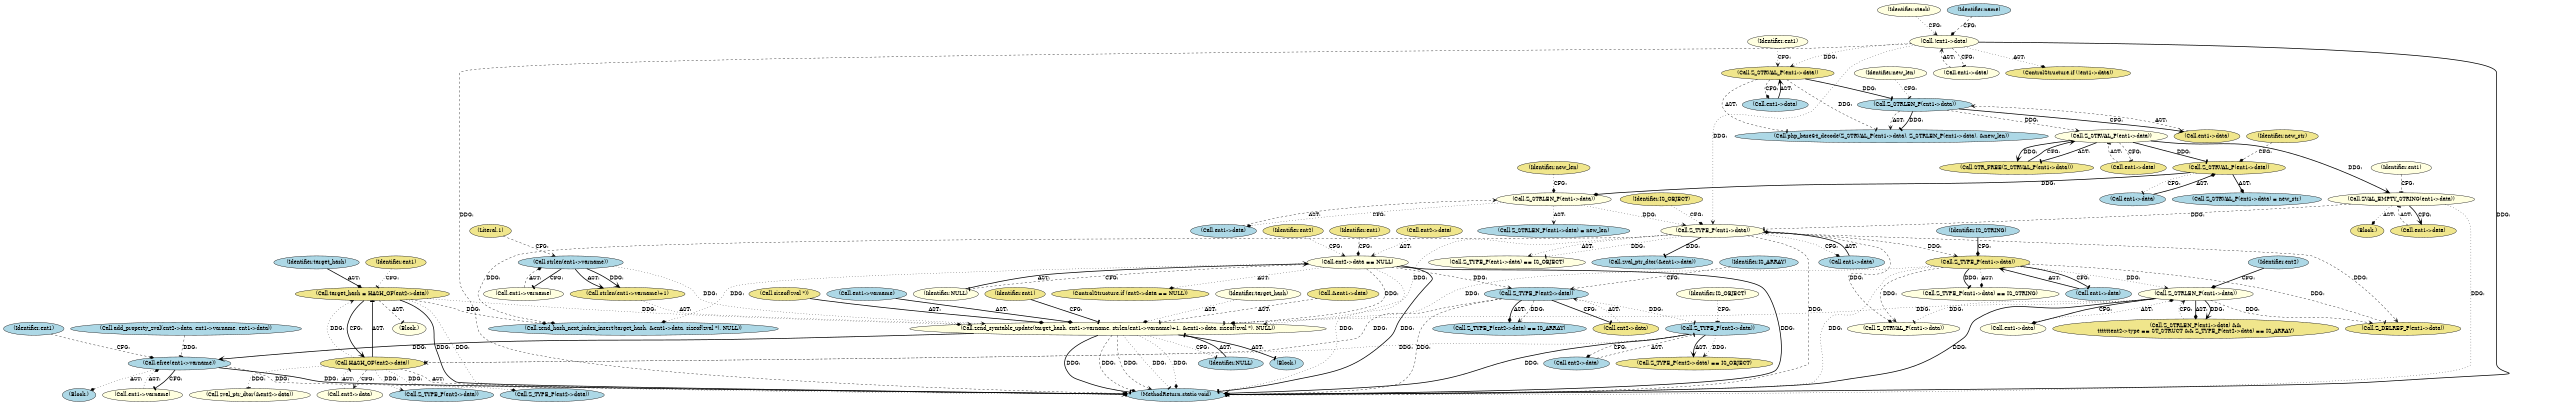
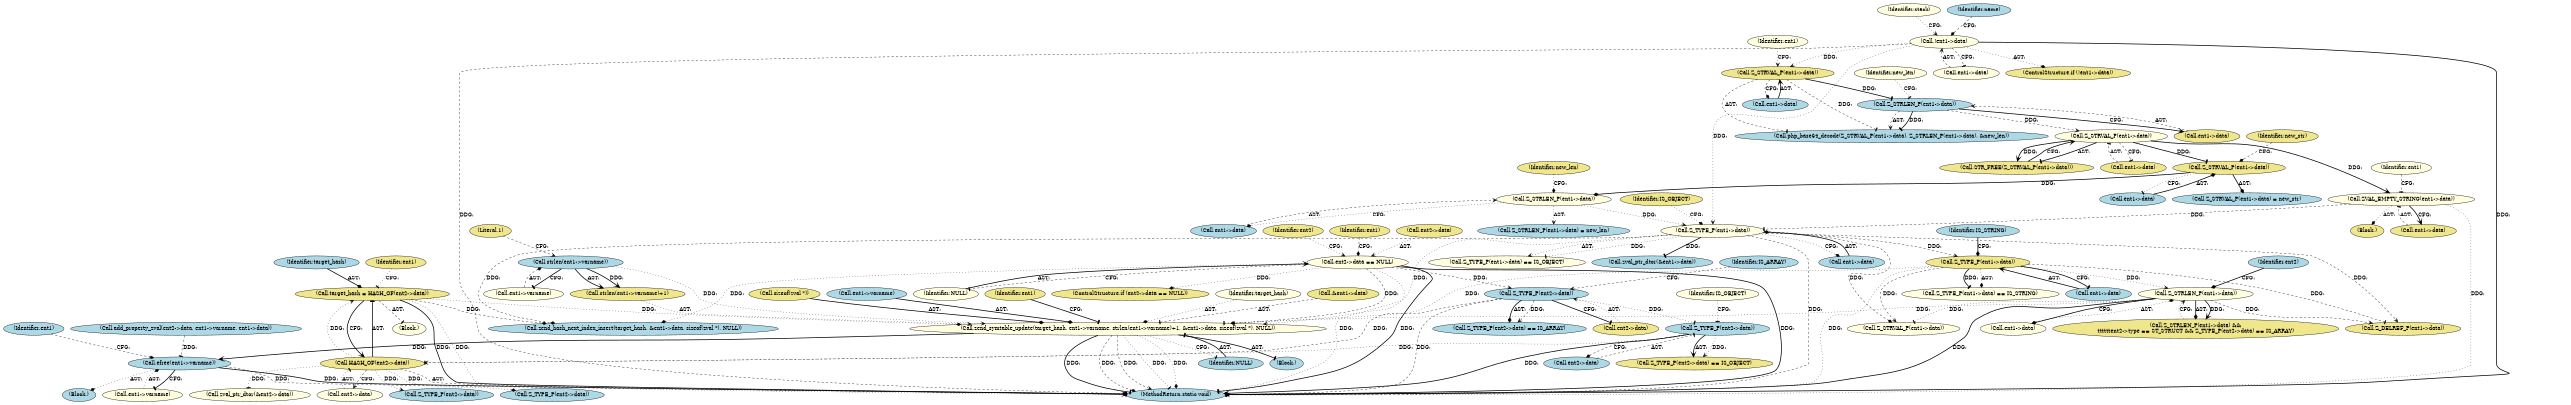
edge "(Call,ent2->data == NULL)" -> "(ControlStructure,if (ent2->data == NULL))": label "AST: " -> "DDG: "
